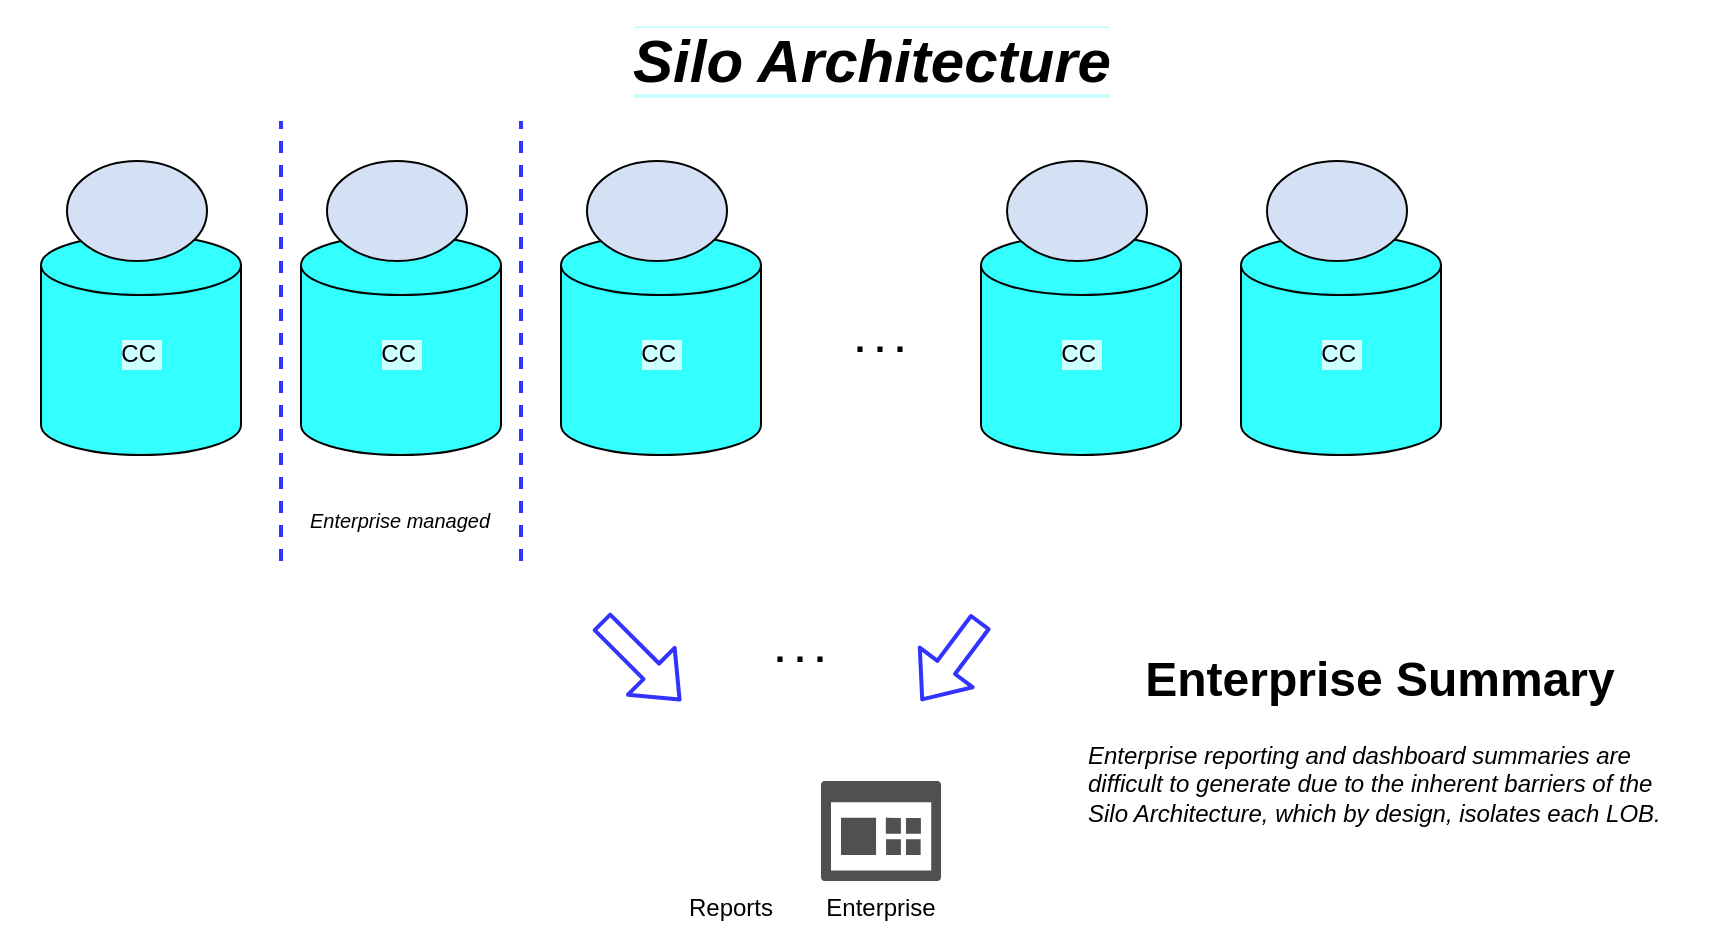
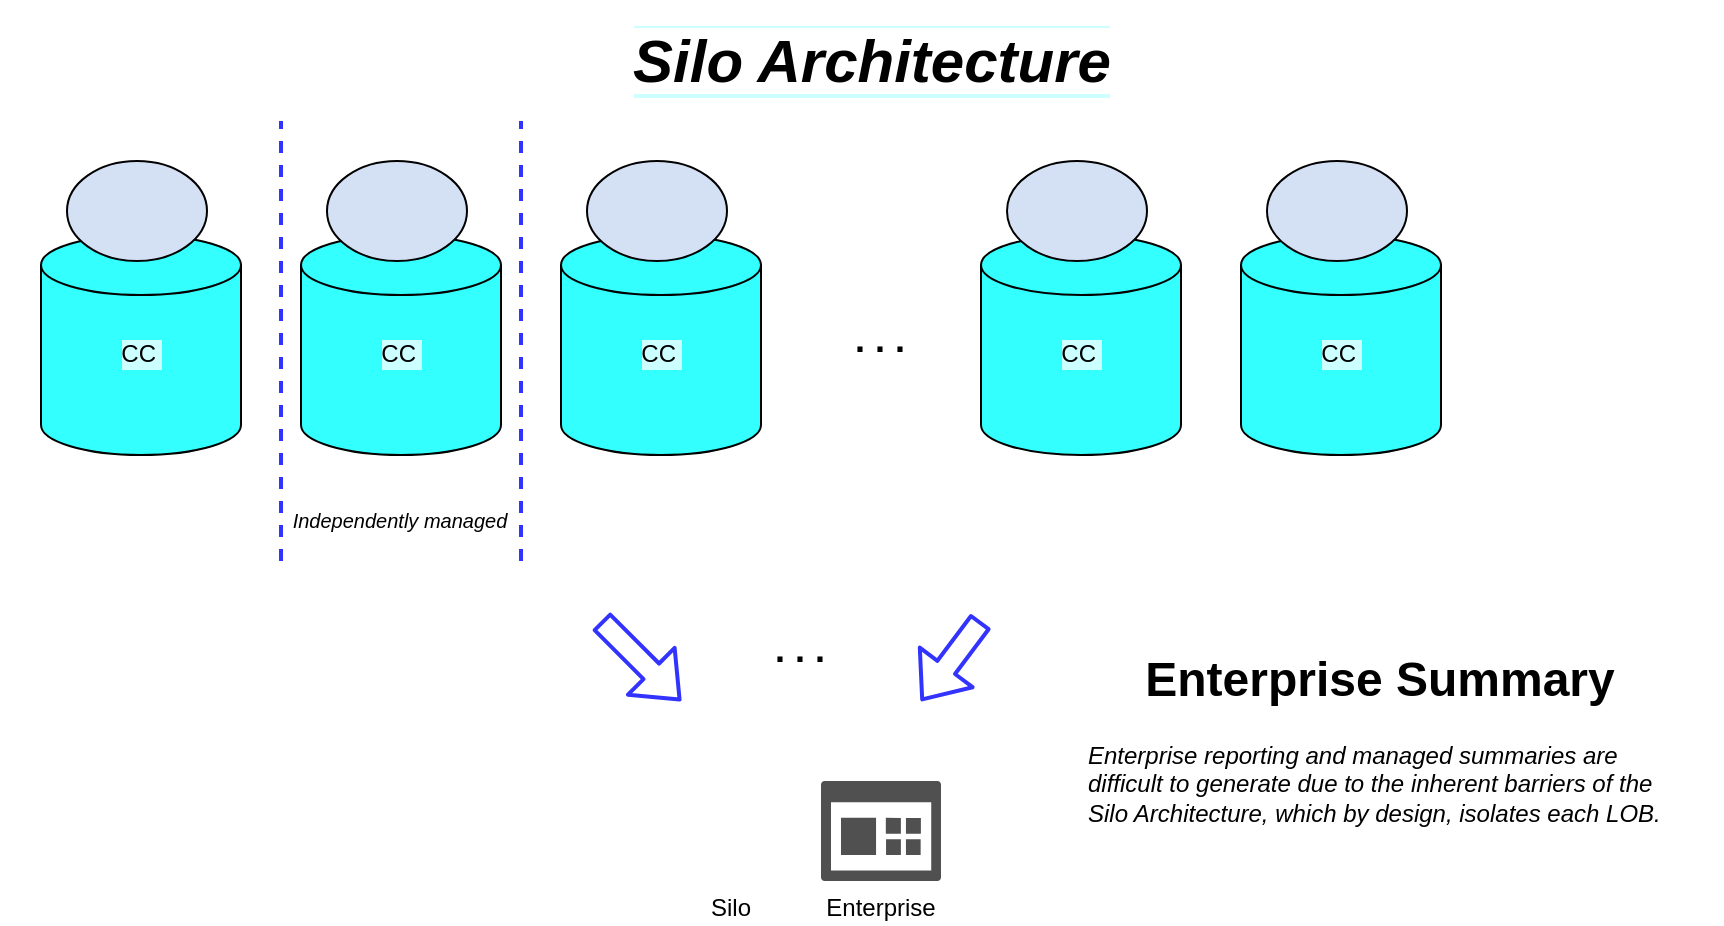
node "Enterprise managed": label "Enterprise managed" -> "Independently managed"
node "Enterprise SummaryEnterprise reporting and dashboard summaries are difficult to generate due to the inherent barriers of the Silo Architecture, which by design, isolates each LOB.": label "Enterprise SummaryEnterprise reporting and dashboard summaries are difficult to generate due to the inherent barriers of the Silo Architecture, which by design, isolates each LOB." -> "Enterprise SummaryEnterprise reporting and managed summaries are difficult to generate due to the inherent barriers of the Silo Architecture, which by design, isolates each LOB."
node "Reports": label "Reports" -> "Silo"
